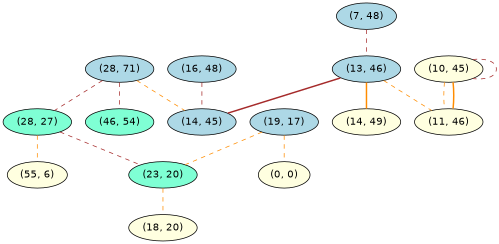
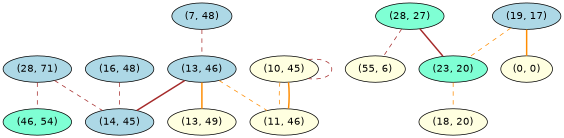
edge "(28, 71)" -- "(28, 27)": removed
edge "(28, 71)" -- "(14, 45)": color darkorange -> brown
node "(14, 49)": label "(14, 49)" -> "(13, 49)"
edge "(28, 27)" -- "(55, 6)": color darkorange -> brown
edge "(28, 27)" -- "(23, 20)": style dashed -> bold
edge "(19, 17)" -- "(0, 0)": style dashed -> bold
